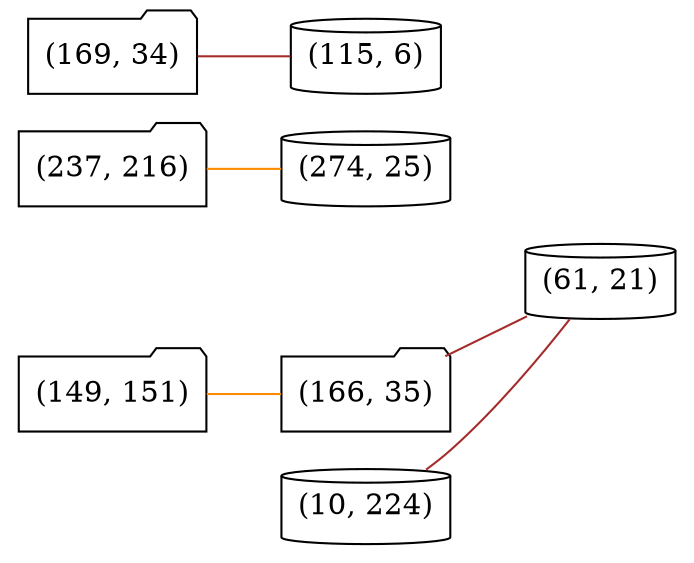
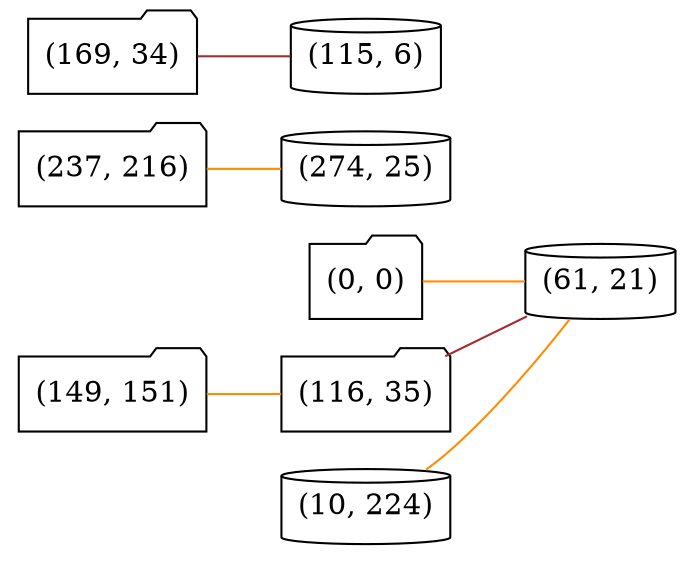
node "(0, 0)": added
node "(166, 35)": label "(166, 35)" -> "(116, 35)"
edge "(61, 21)" -- "(10, 224)": color brown -> darkorange
